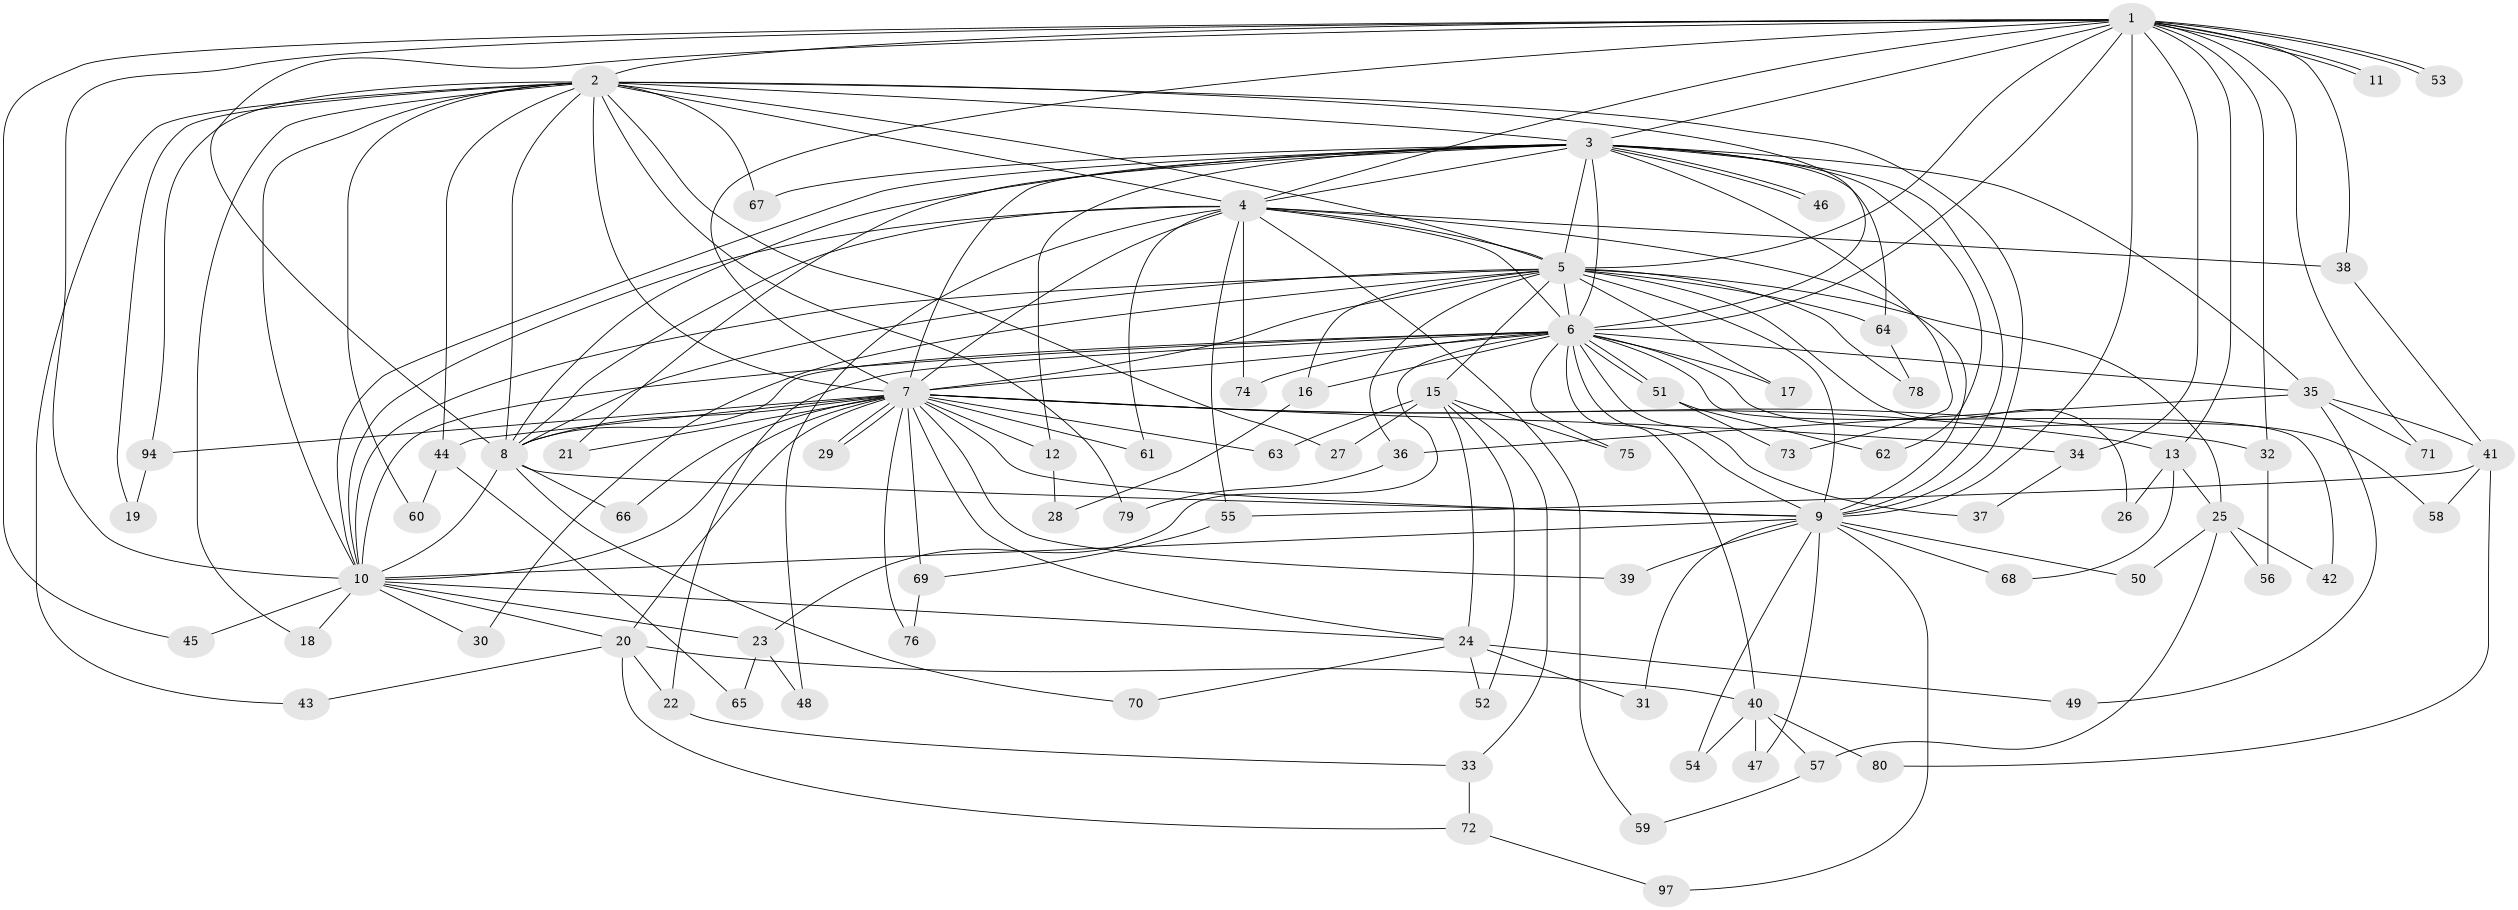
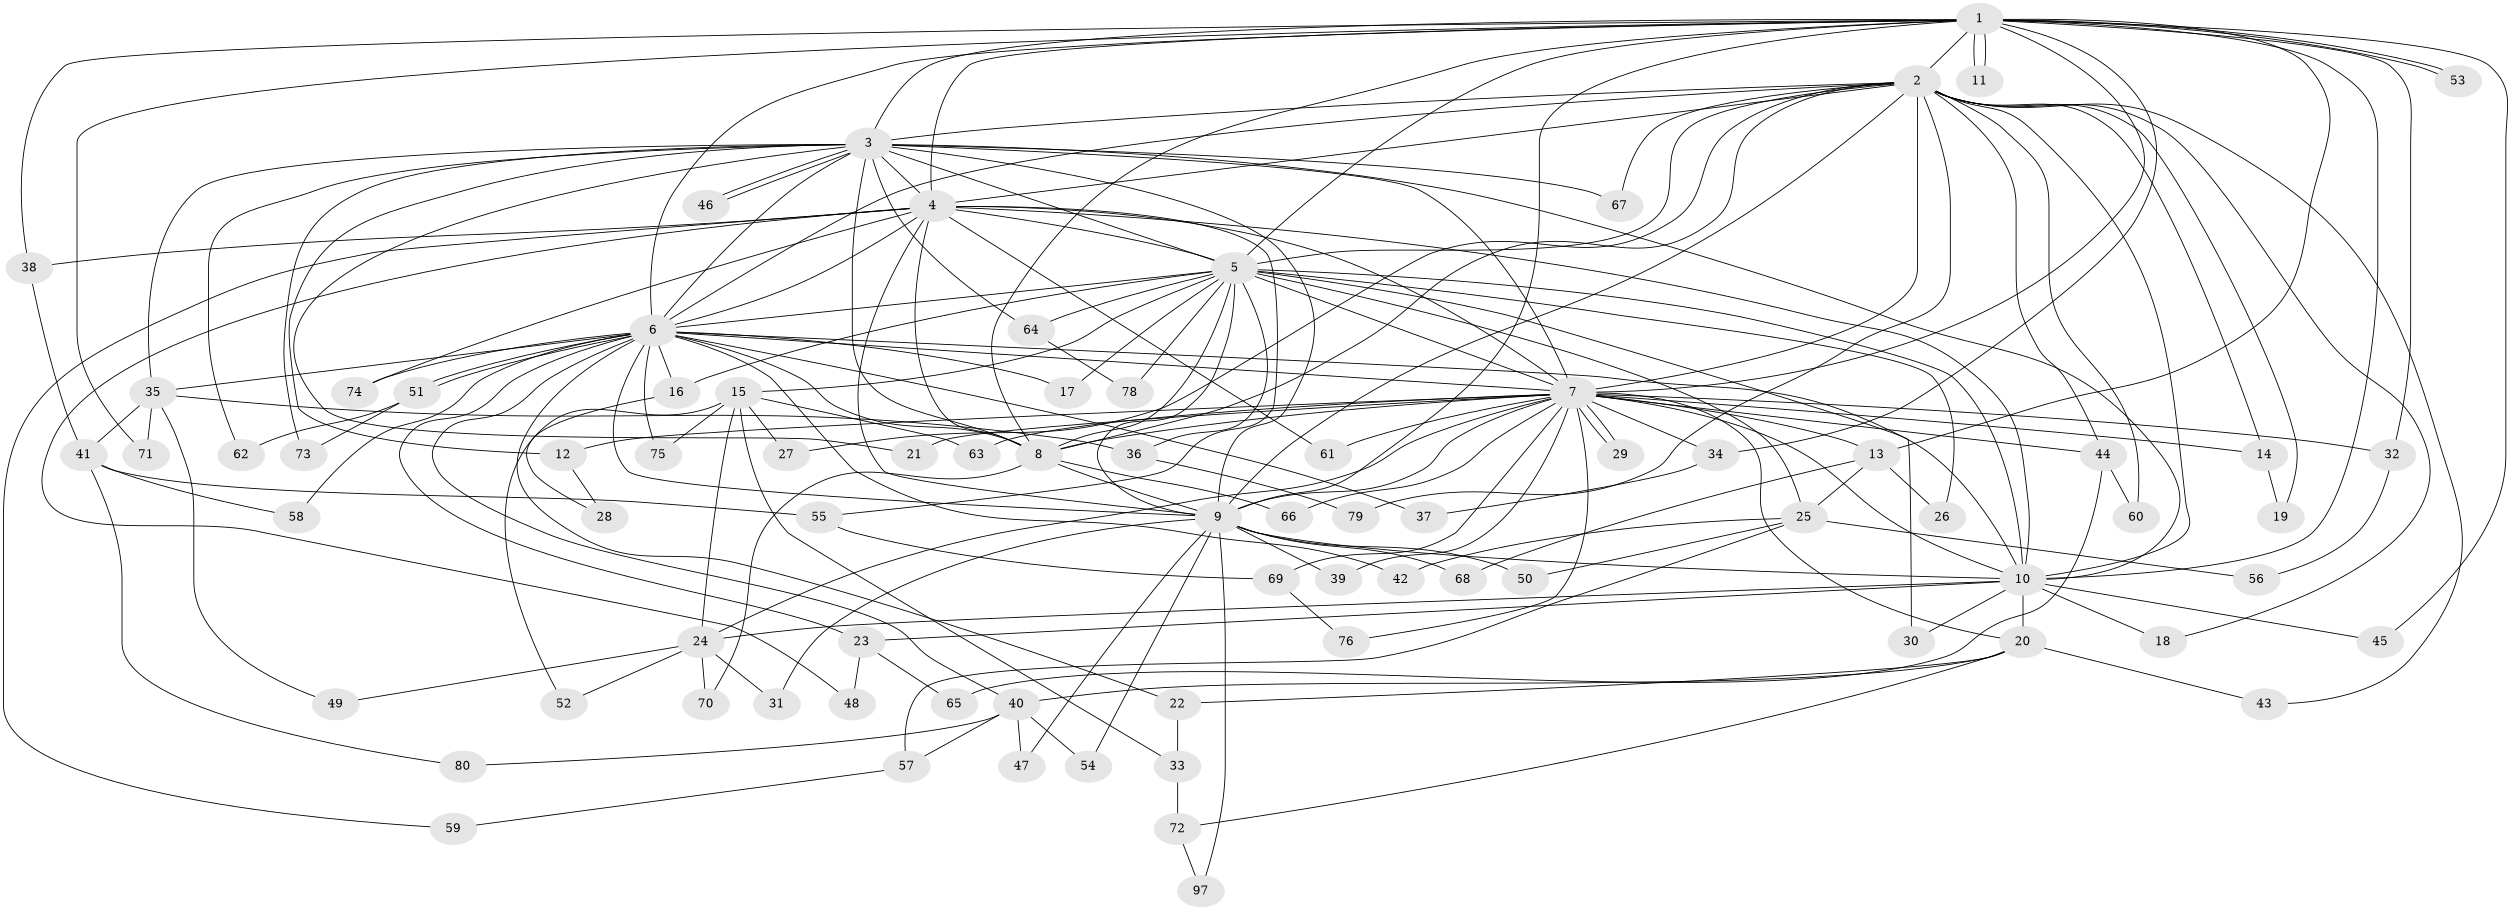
node "94": label "94" -> "14"
edge "8" -- "10": removed
